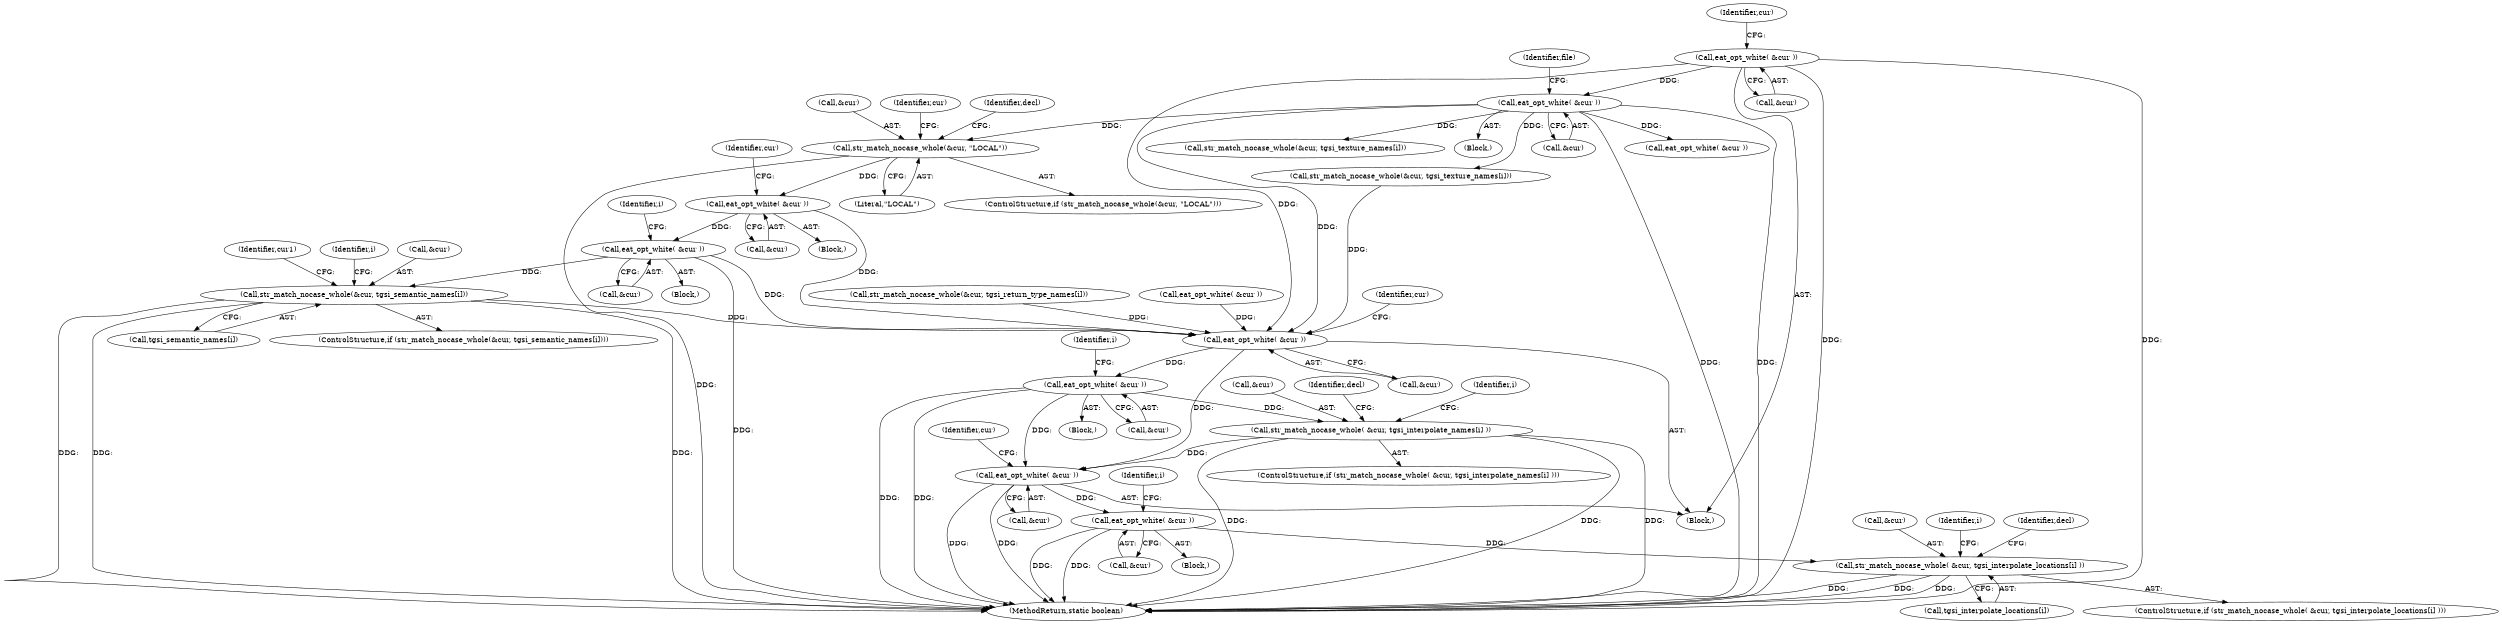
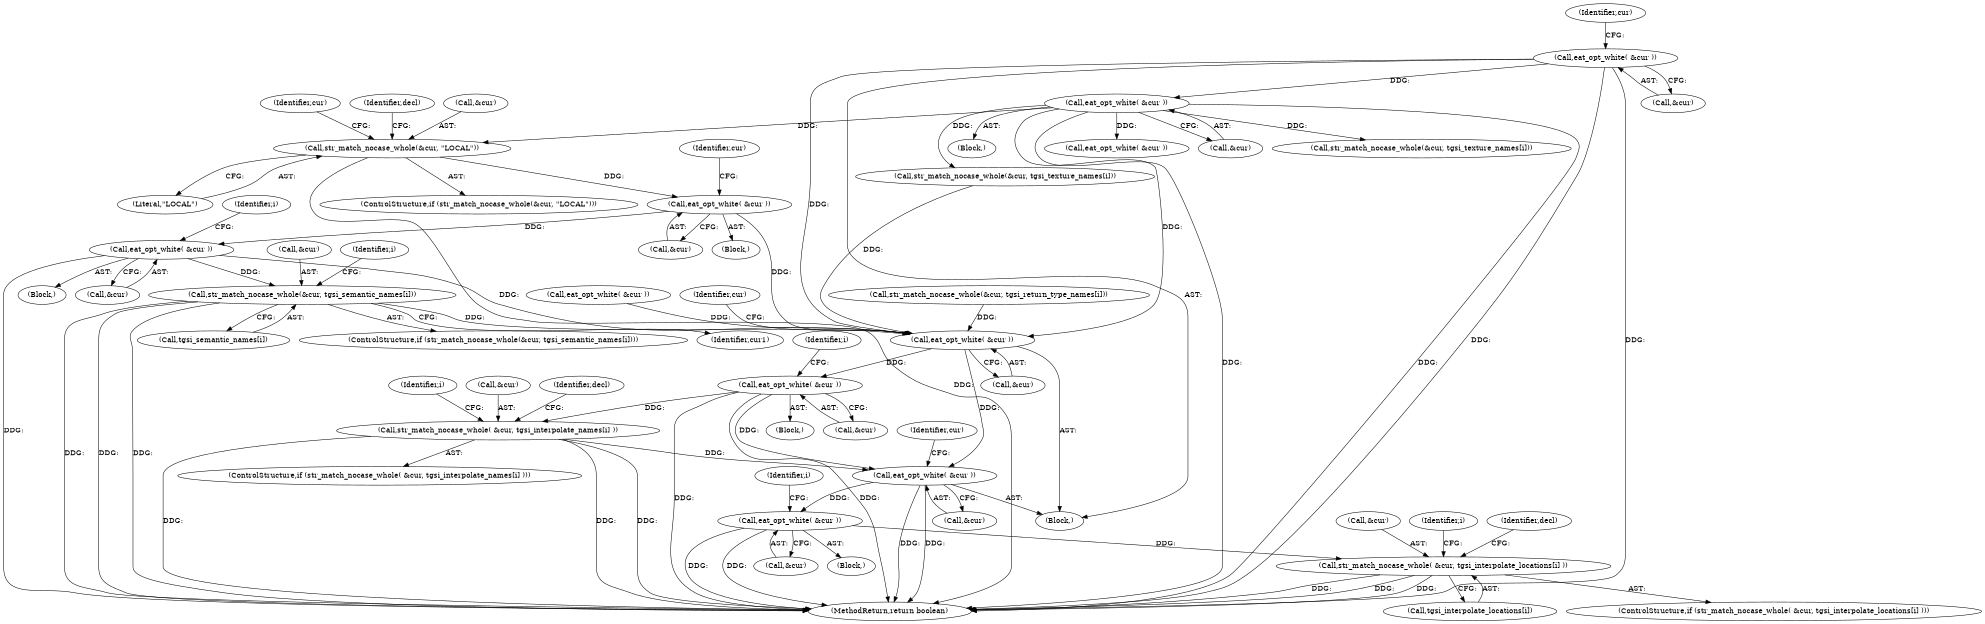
node "(Identifier,file)": removed
edge "(Identifier,cur1)" -> "(Call,str_match_nocase_whole(&cur, tgsi_semantic_names[i]))": reversed
node "(MethodReturn,static boolean)": label "(MethodReturn,static boolean)" -> "(MethodReturn,return boolean)"
